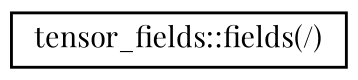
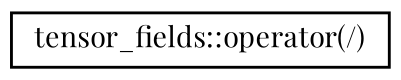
node "tensor_fields::fields(/)": label "tensor_fields::fields(/)" -> "tensor_fields::operator(/)"
